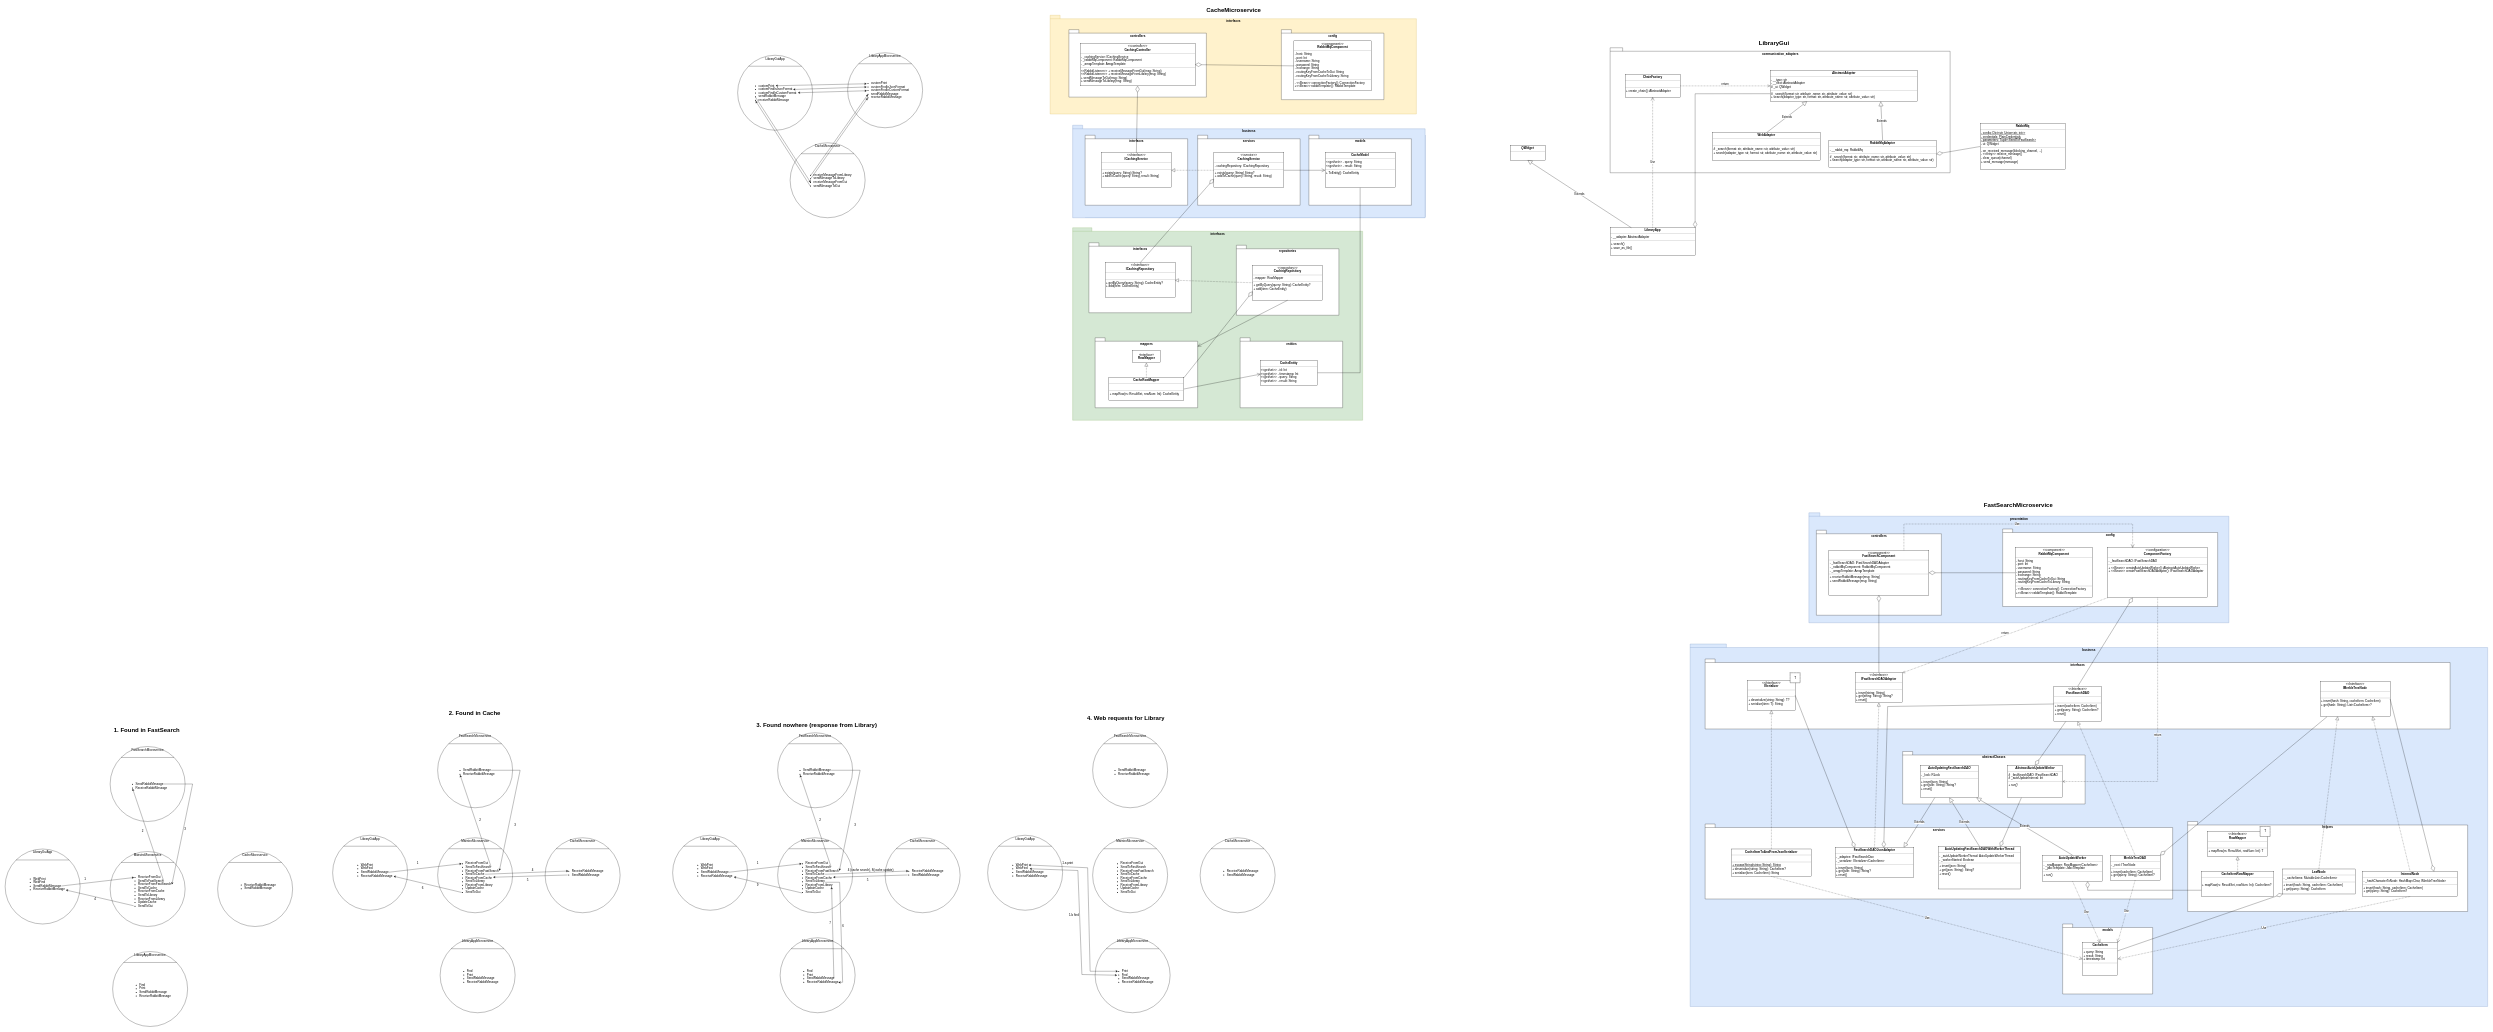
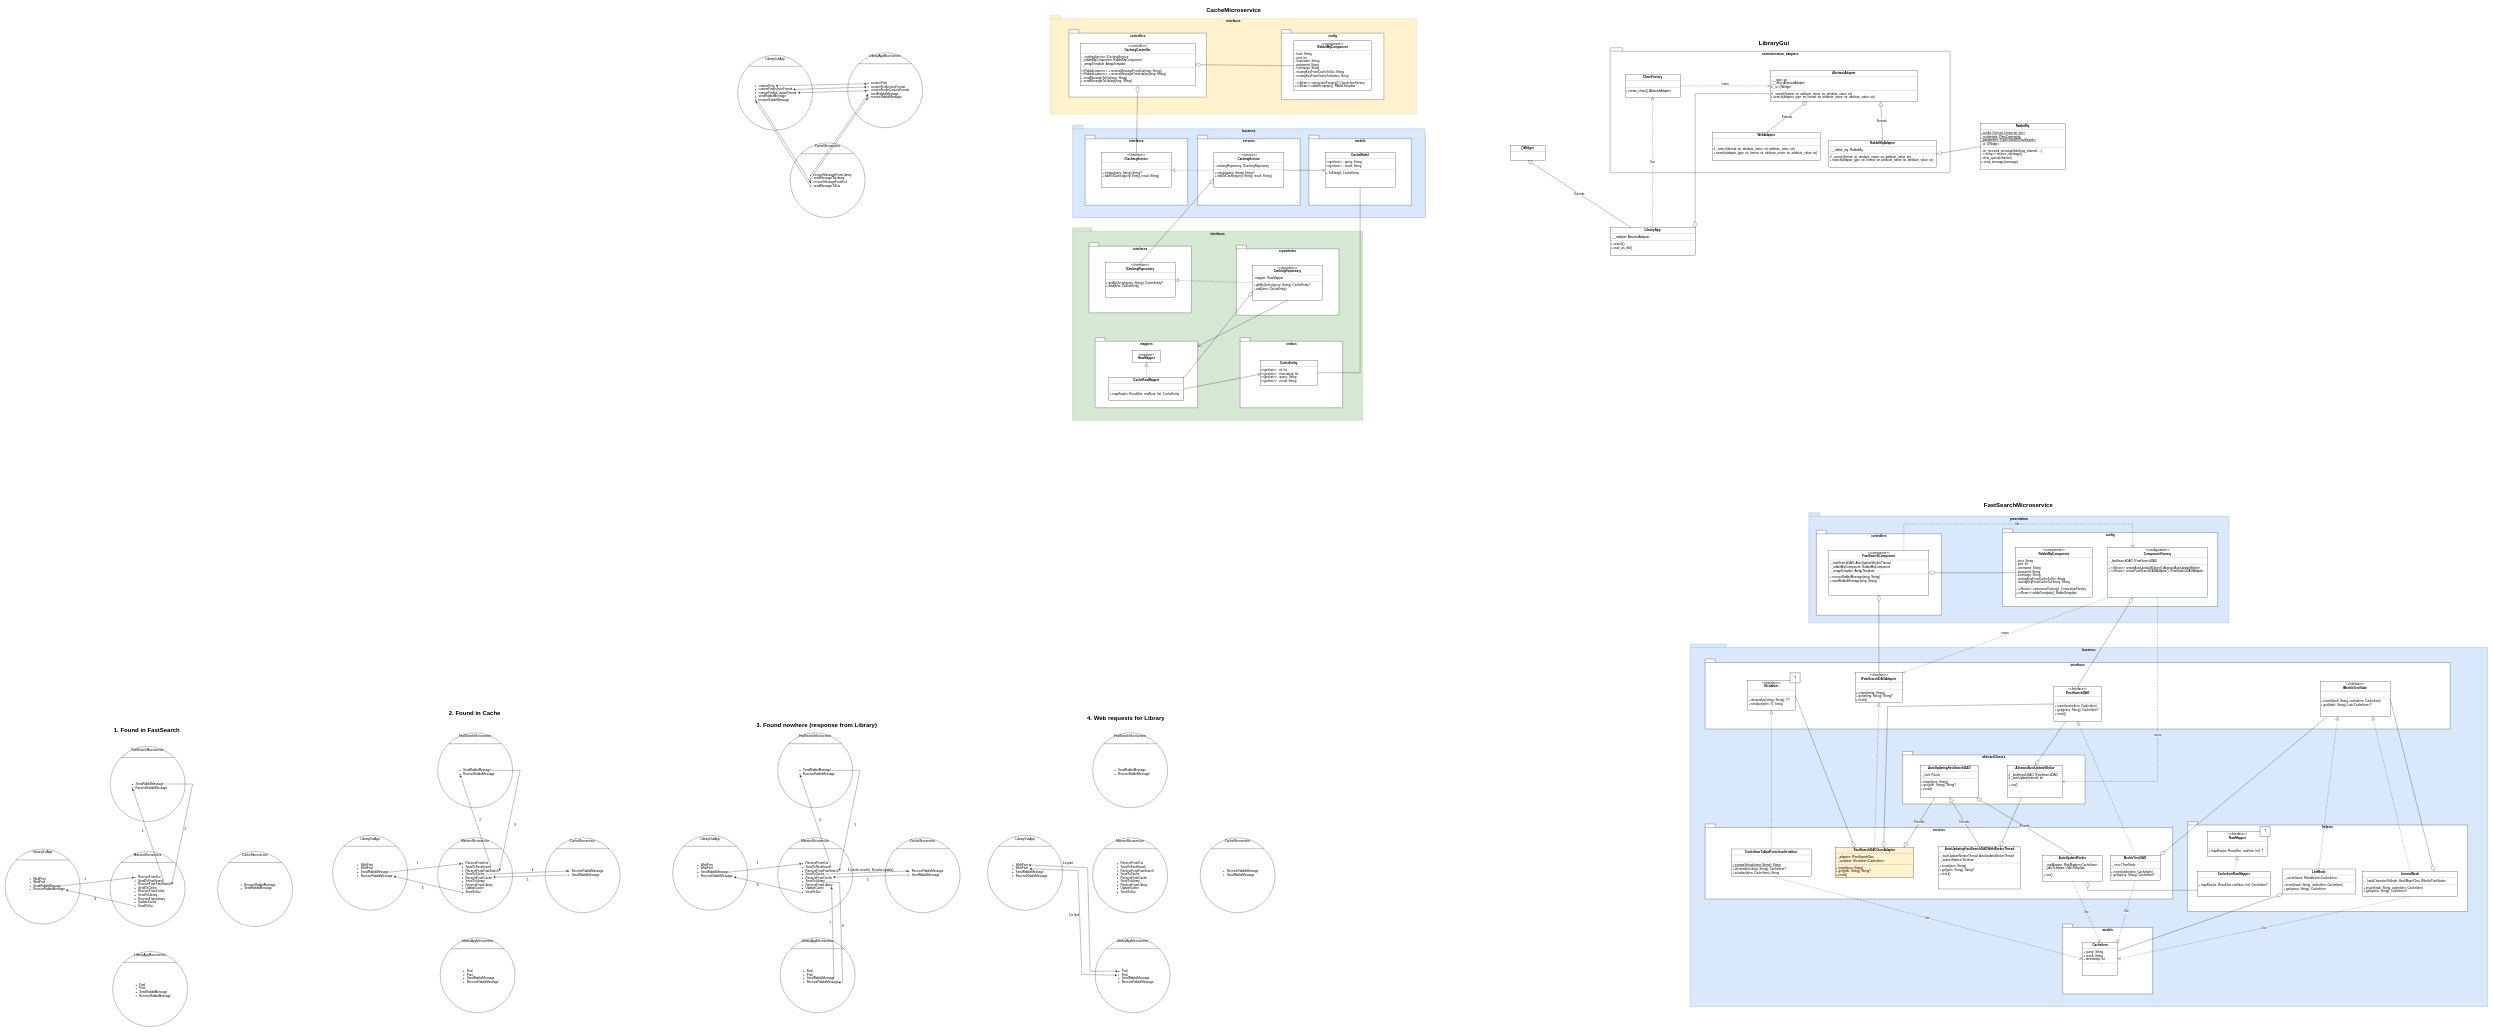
node "<<component>> FastSearchComponent - _fastSearchDAO: IFastSearchDAOAdapter - _rabbitMqComponent: RabbitMqComponent - _amqpTemplate: AmqpTemplate + receiveRabbitMessage(msg: String) + sendRabbitMessage(msg: String)": label "<<component>> FastSearchComponent - _fastSearchDAO: IFastSearchDAOAdapter - _rabbitMqComponent: RabbitMqComponent - _amqpTemplate: AmqpTemplate + receiveRabbitMessage(msg: String) + sendRabbitMessage(msg: String)" -> "<<component>> FastSearchComponent - _fastSearchDAO: AutoUpdateWorkerThread - _rabbitMqComponent: RabbitMqComponent - _amqpTemplate: AmqpTemplate + receiveRabbitMessage(msg: String) + sendRabbitMessage(msg: String)"
node "FastSearchDAOJsonAdapter - _adaptee: IFastSearchDao - _serializer: ISerializer<CacheItem> + insert(json: String) + get(json: String): String? + reset()": fillcolor #ffffff -> #fff2cc
node "CacheItemRowMapper + mapRow(rs: ResultSet, rowNum: Int): CacheItem?": moved (2238, 884) -> (2234, 884)
